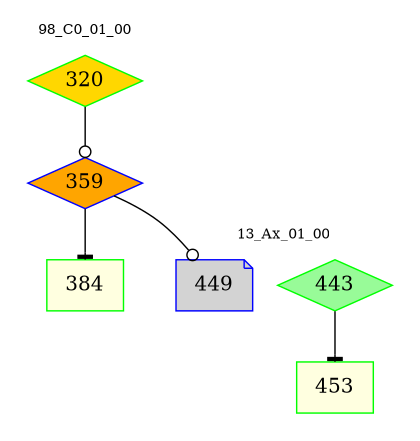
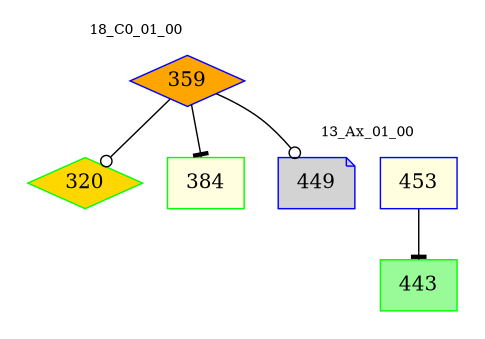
cluster "98_C0_01_00": label "98_C0_01_00" -> "18_C0_01_00"
edge "320" -> "359": reversed
node "443": shape diamond -> box
edge "443" -> "453": reversed
node "453": color green -> blue
